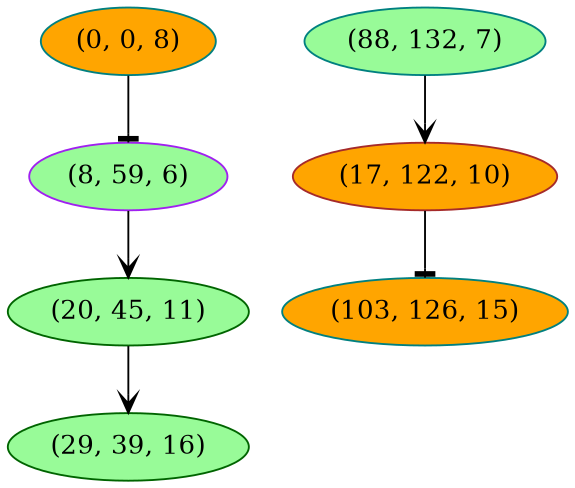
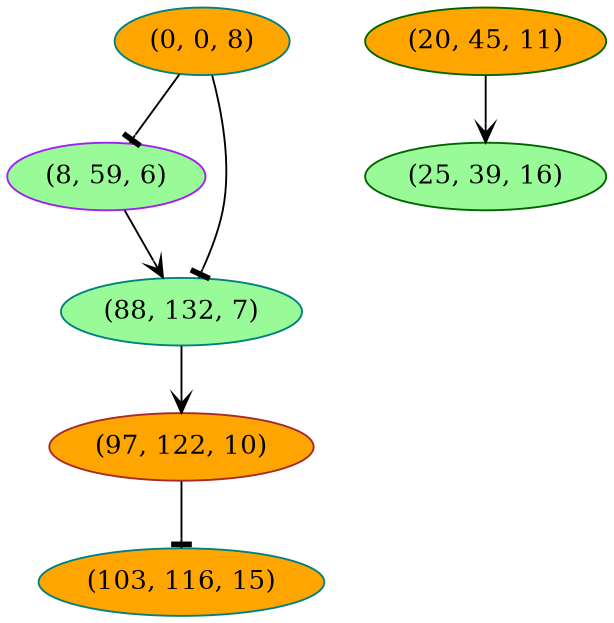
edge "(0, 0, 8)" -> "(88, 132, 7)": added
node "(17, 122, 10)": label "(17, 122, 10)" -> "(97, 122, 10)"
edge "(8, 59, 6)" -> "(20, 45, 11)": now "(8, 59, 6)" -> "(88, 132, 7)"
node "(20, 45, 11)": fillcolor palegreen -> orange
node "(103, 126, 15)": label "(103, 126, 15)" -> "(103, 116, 15)"
node "(29, 39, 16)": label "(29, 39, 16)" -> "(25, 39, 16)"
